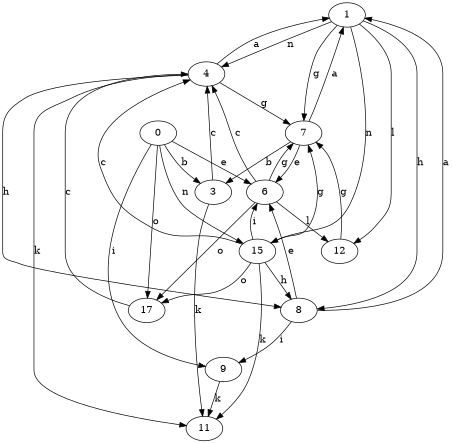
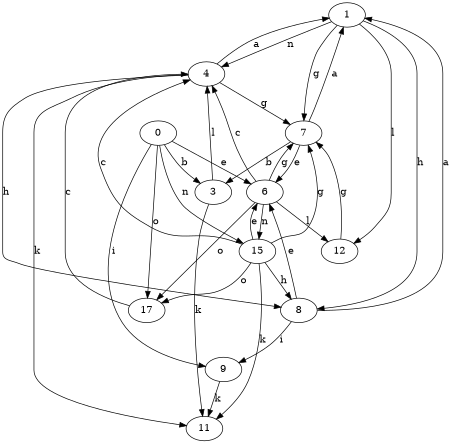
edge "3" -> "4": label "c" -> "l"
edge "1" -> "15": now "6" -> "15"
edge "15" -> "6": label "i" -> "e"
